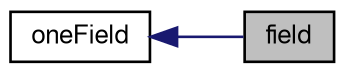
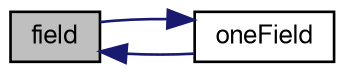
edge "oneField" -> "field": added
